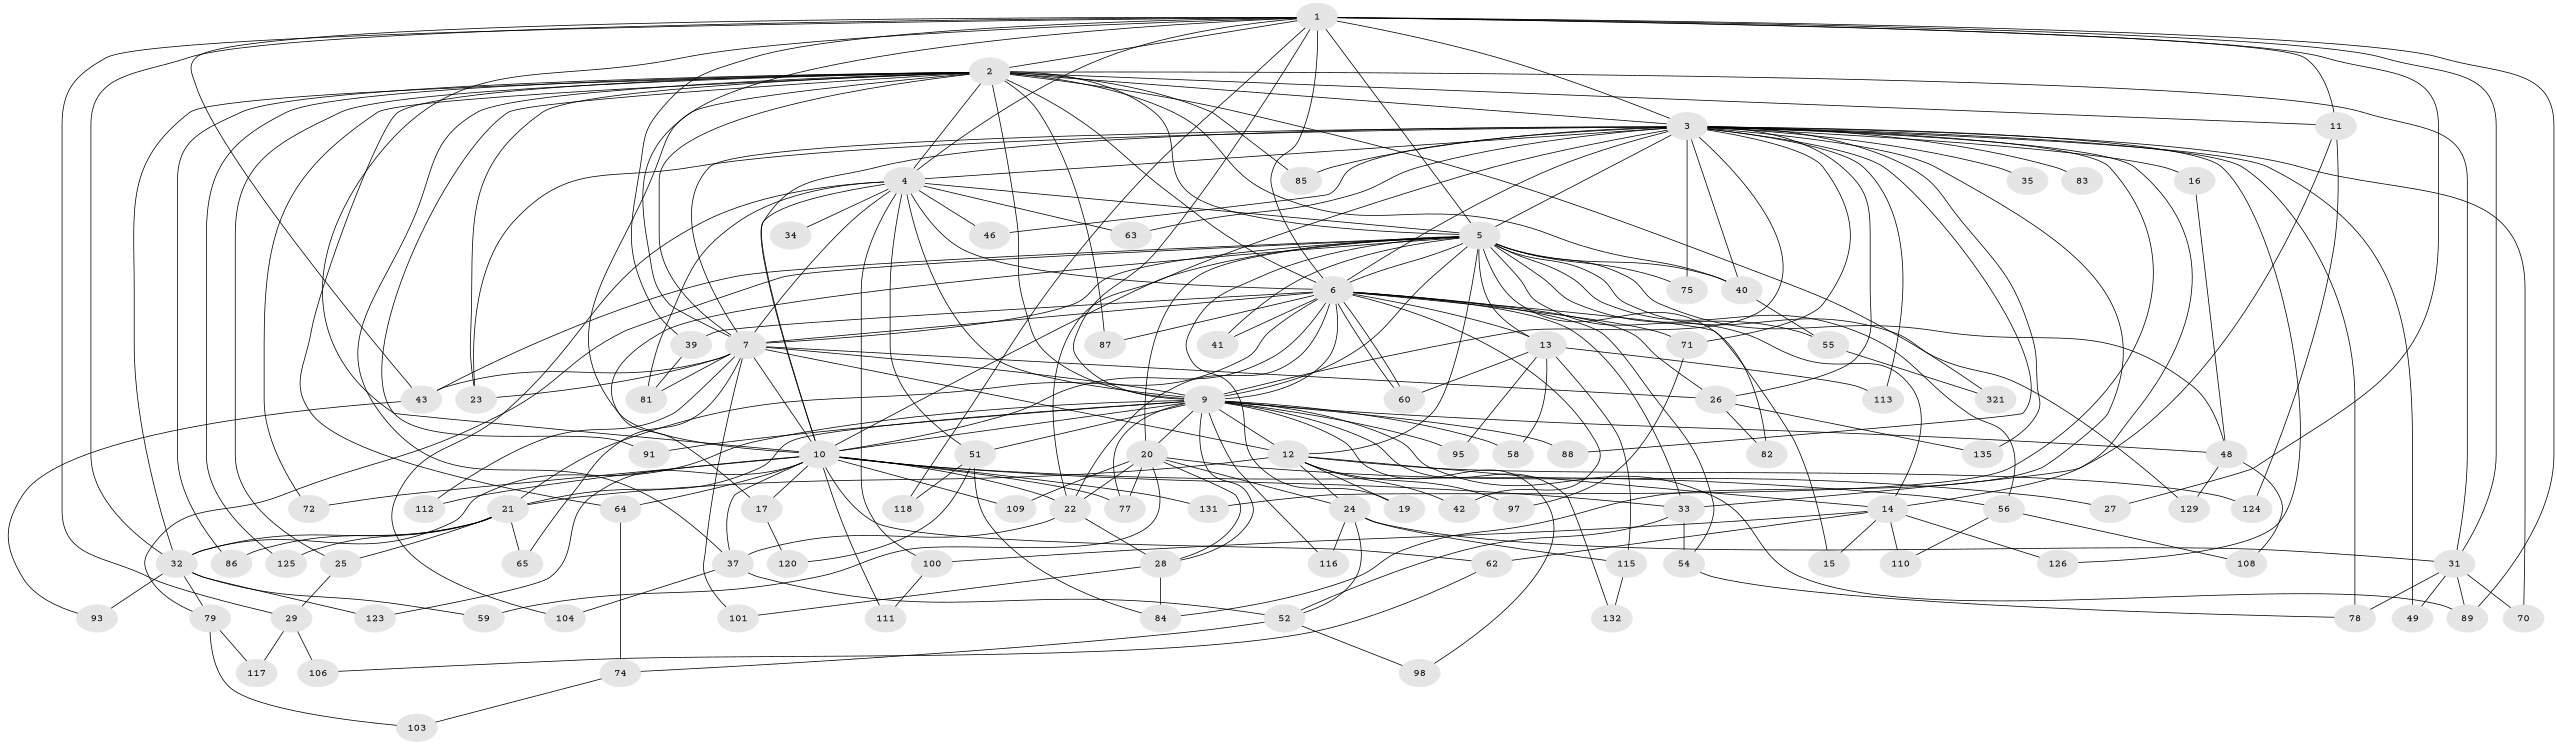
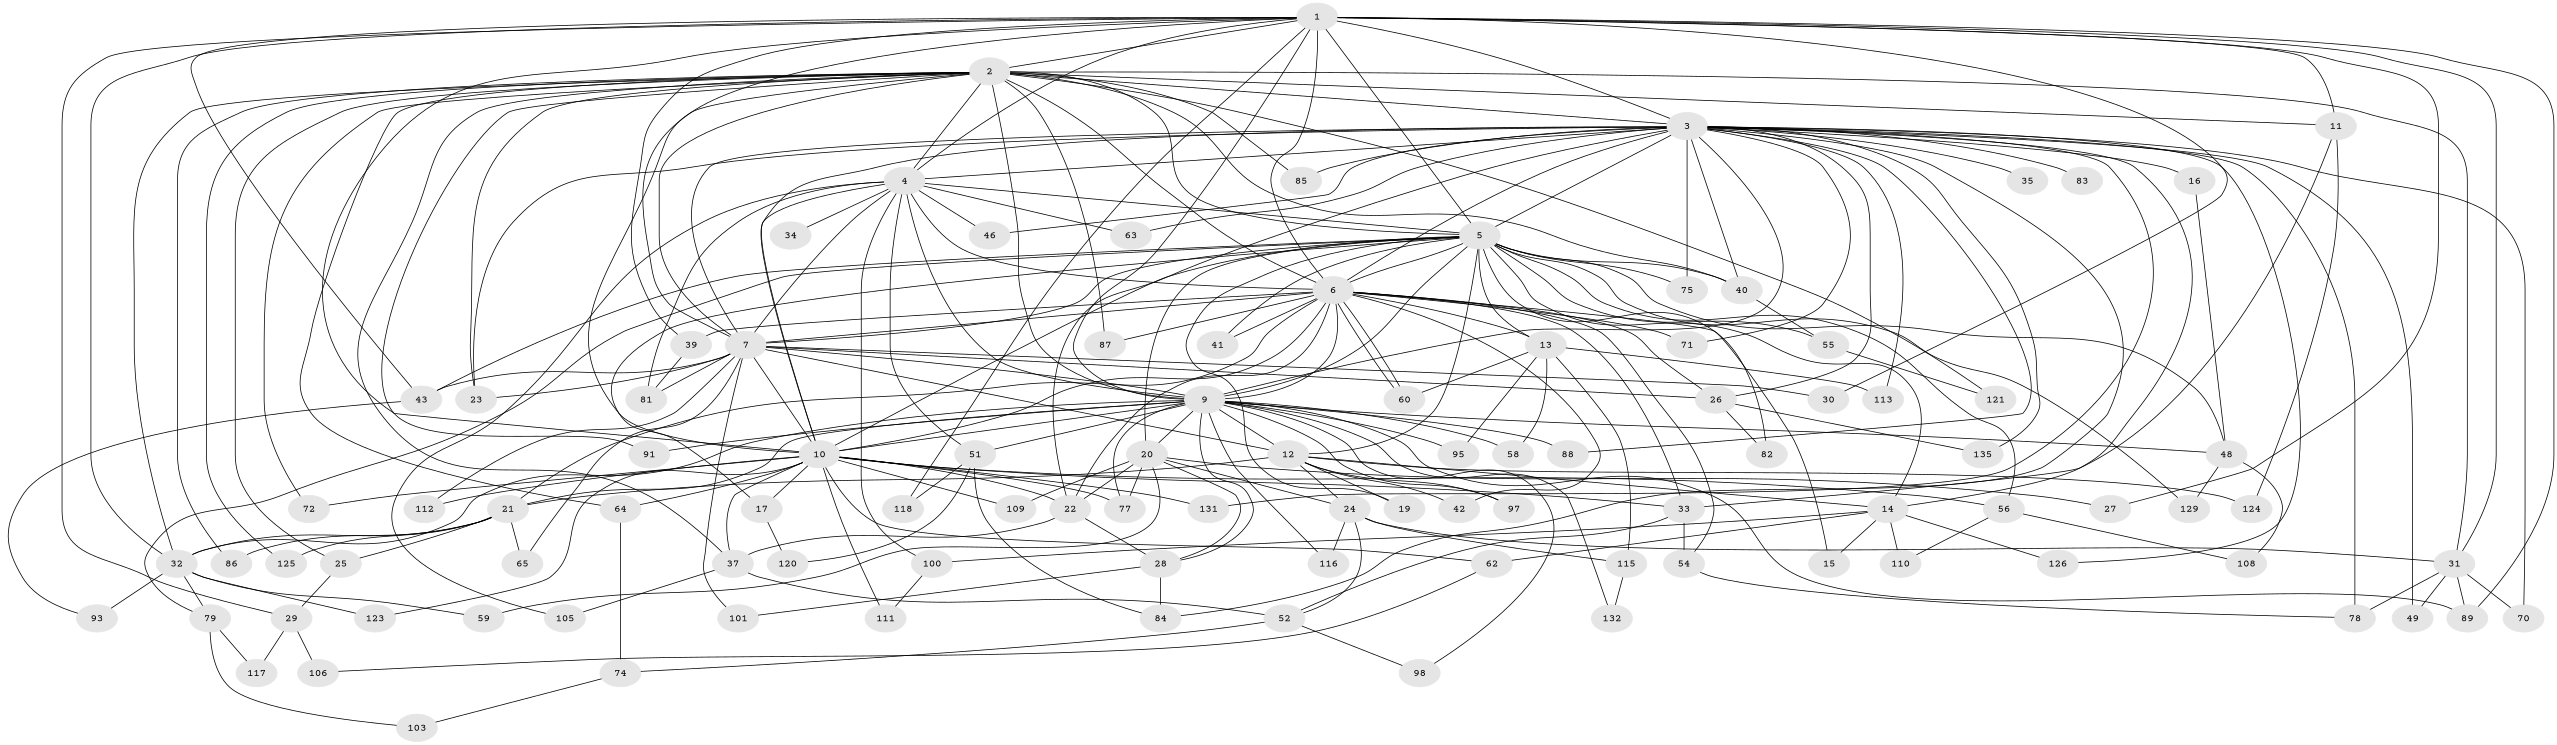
node "30": added
node "321": label "321" -> "121"
edge "71" -- "97": now "9" -- "97"
node "104": label "104" -> "105"
